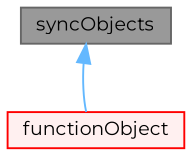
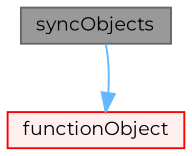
edge "functionObject" -> "syncObjects": reversed
